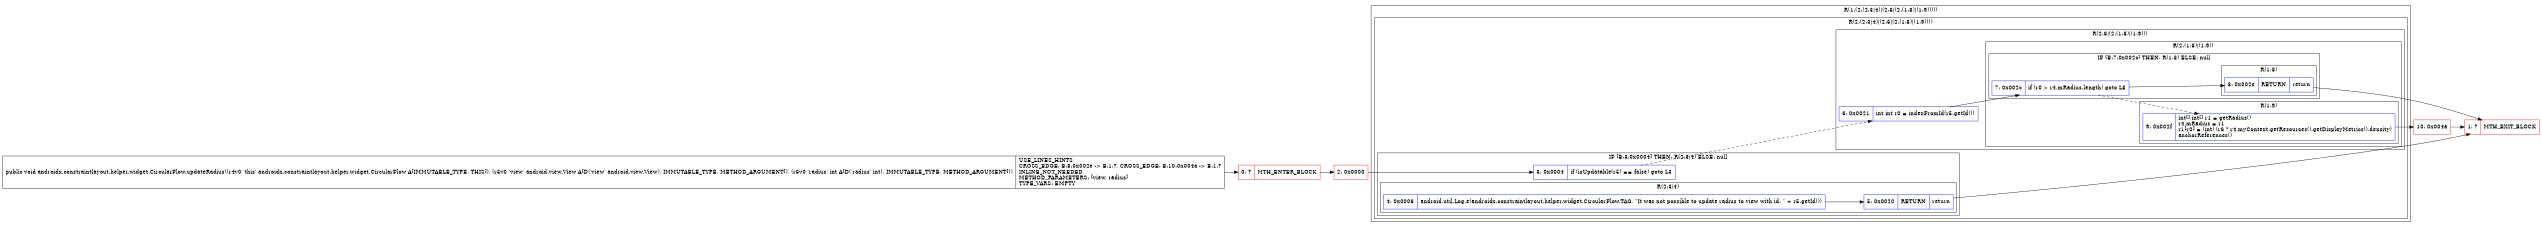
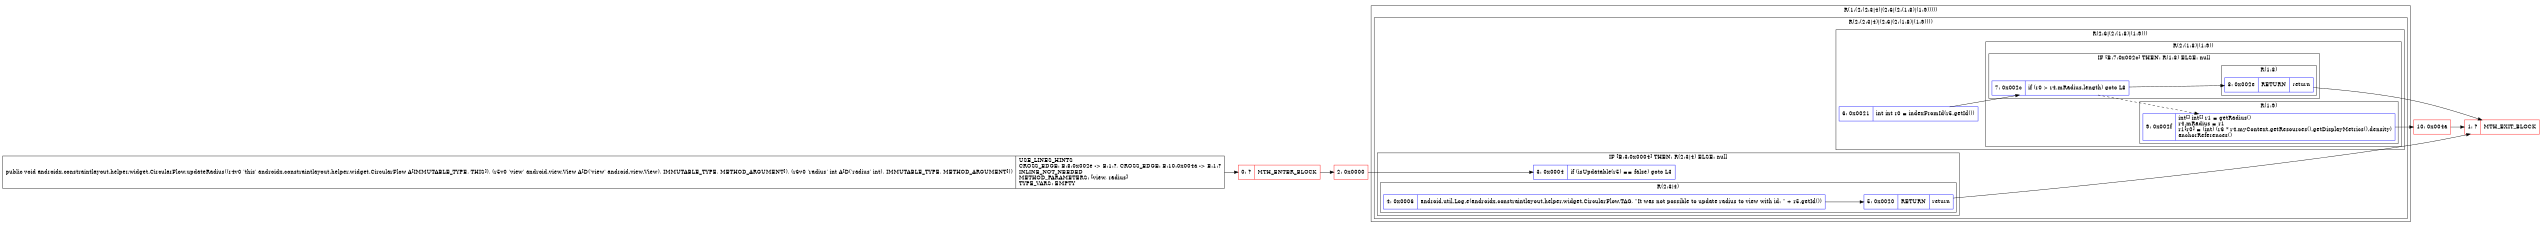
edge "3: 0x0004" -> "6: 0x0021": removed
